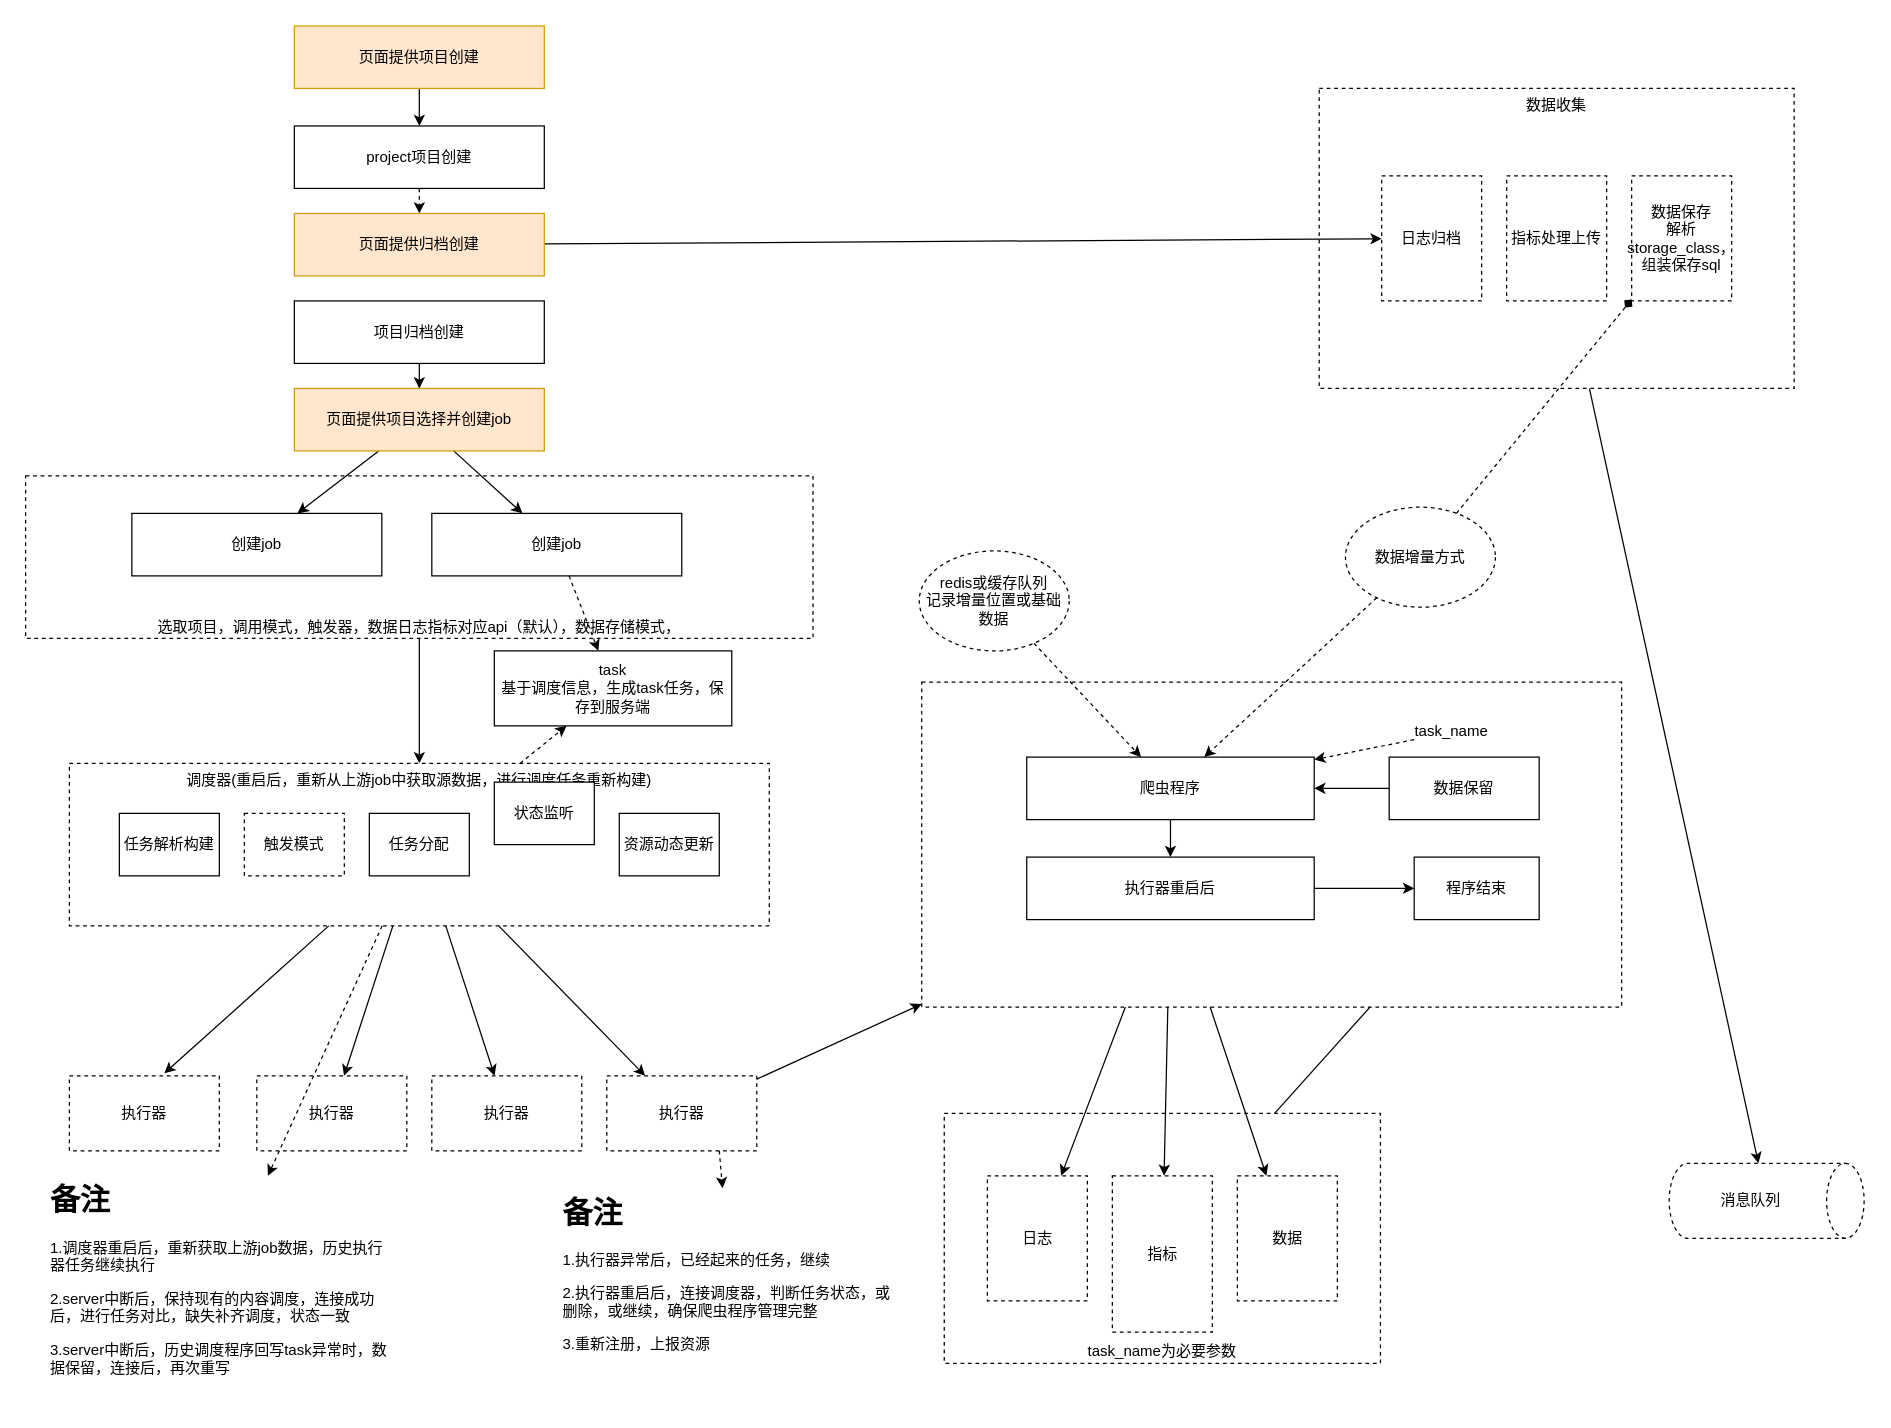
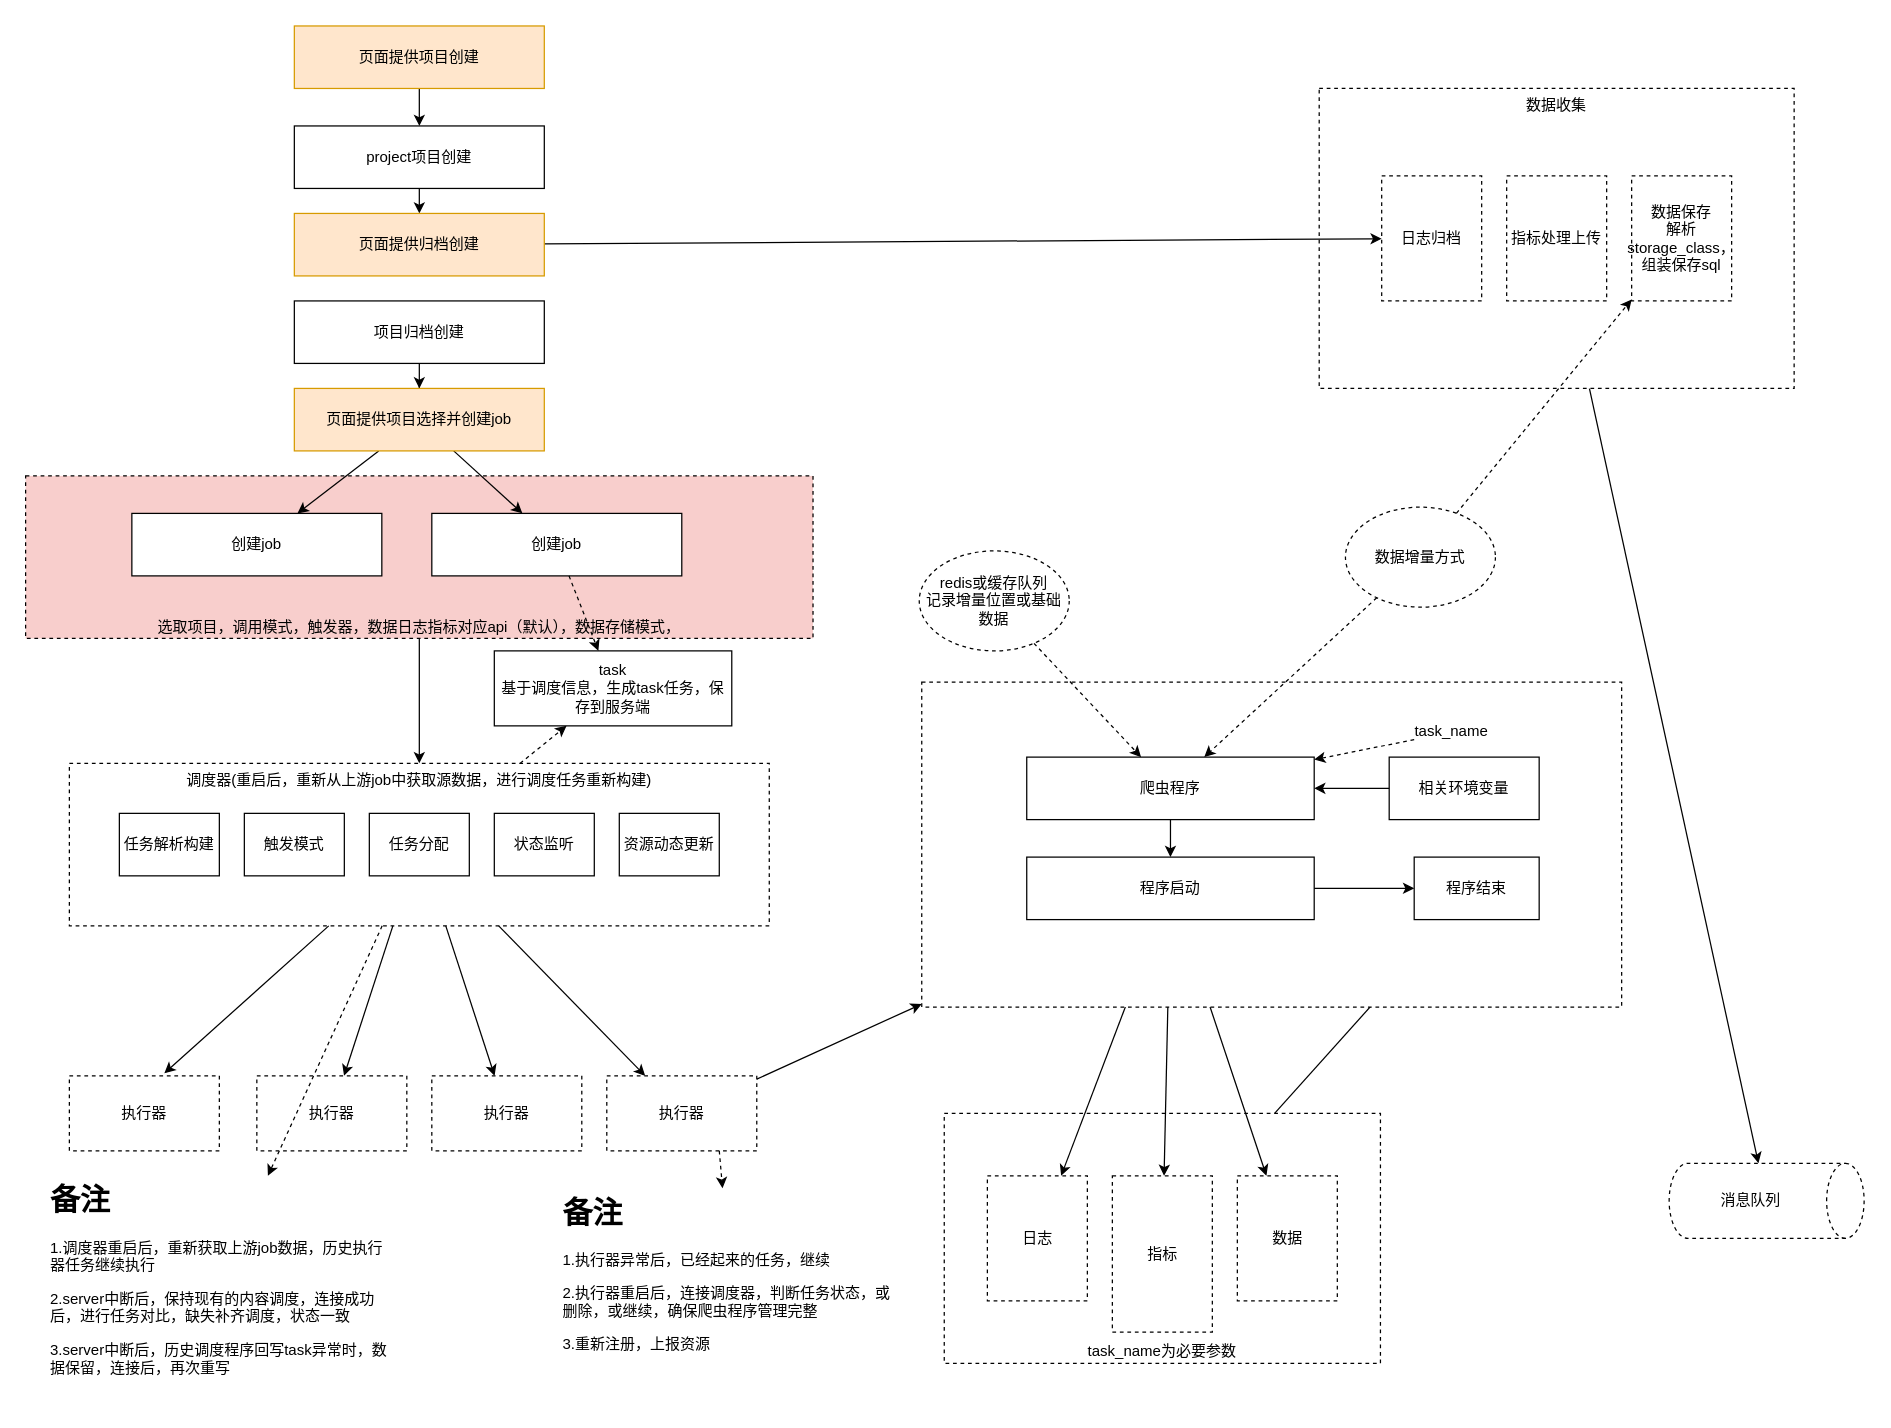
edge "project项目创建" -> "页面提供归档创建": style dashed -> solid
edge "数据增量方式" -> "数据保存 解析storage_class， 组装保存sql": arrowhead diamond -> classic
node "选取项目，调用模式，触发器，数据日志指标对应api（默认），数据存储模式，": fillcolor #ffffff -> #f8cecc
node "数据保留": label "数据保留" -> "相关环境变量"
node "状态监听": moved (544, 813) -> (544, 844)
node "触发模式": style dashed -> solid
node "执行器重启后": label "执行器重启后" -> "程序启动"
